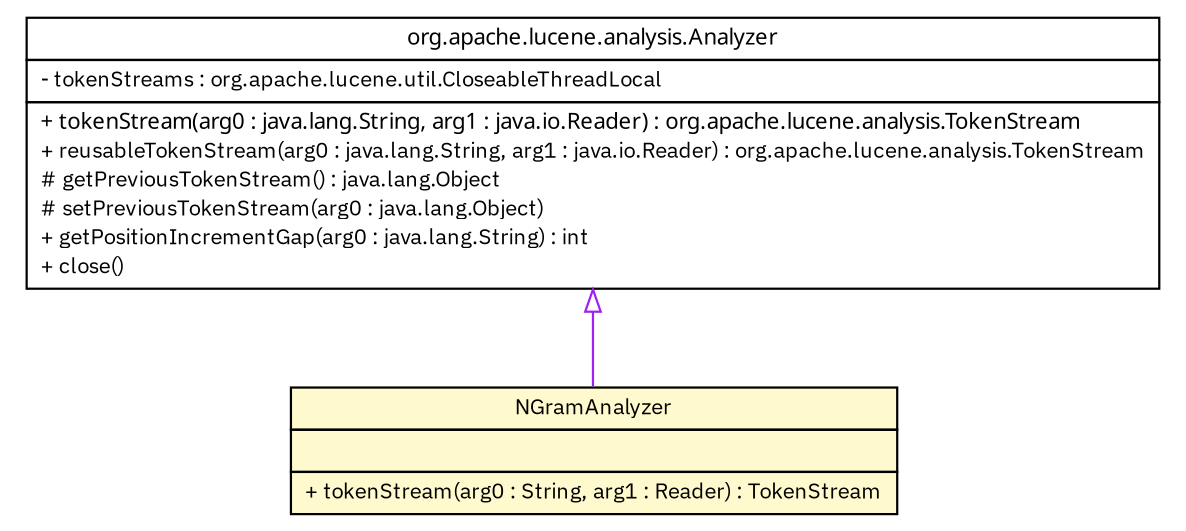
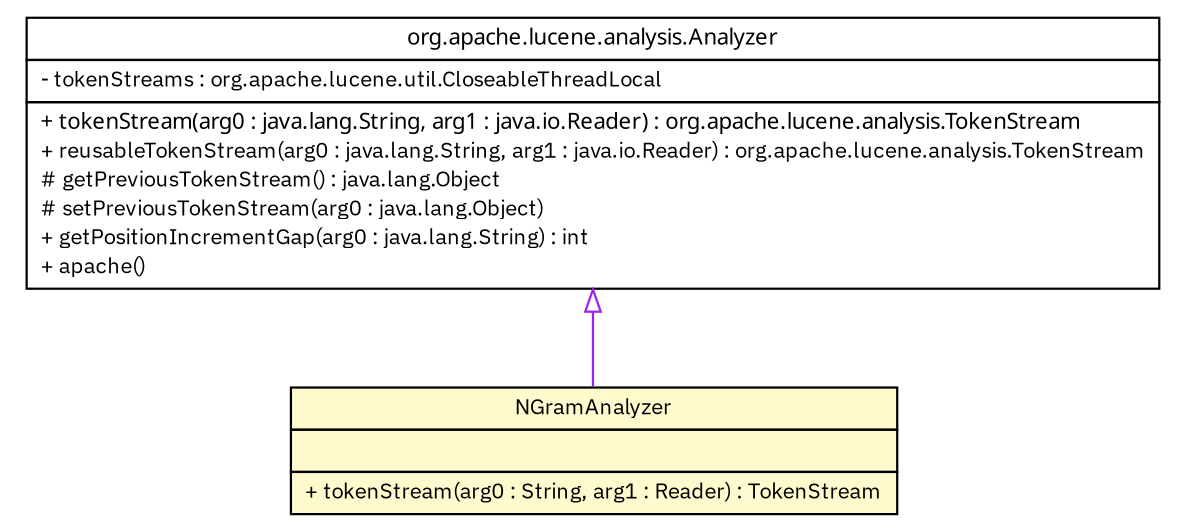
node "org.apache.lucene.analysis.Analyzer": text "+ close()" -> "+ apache()"
